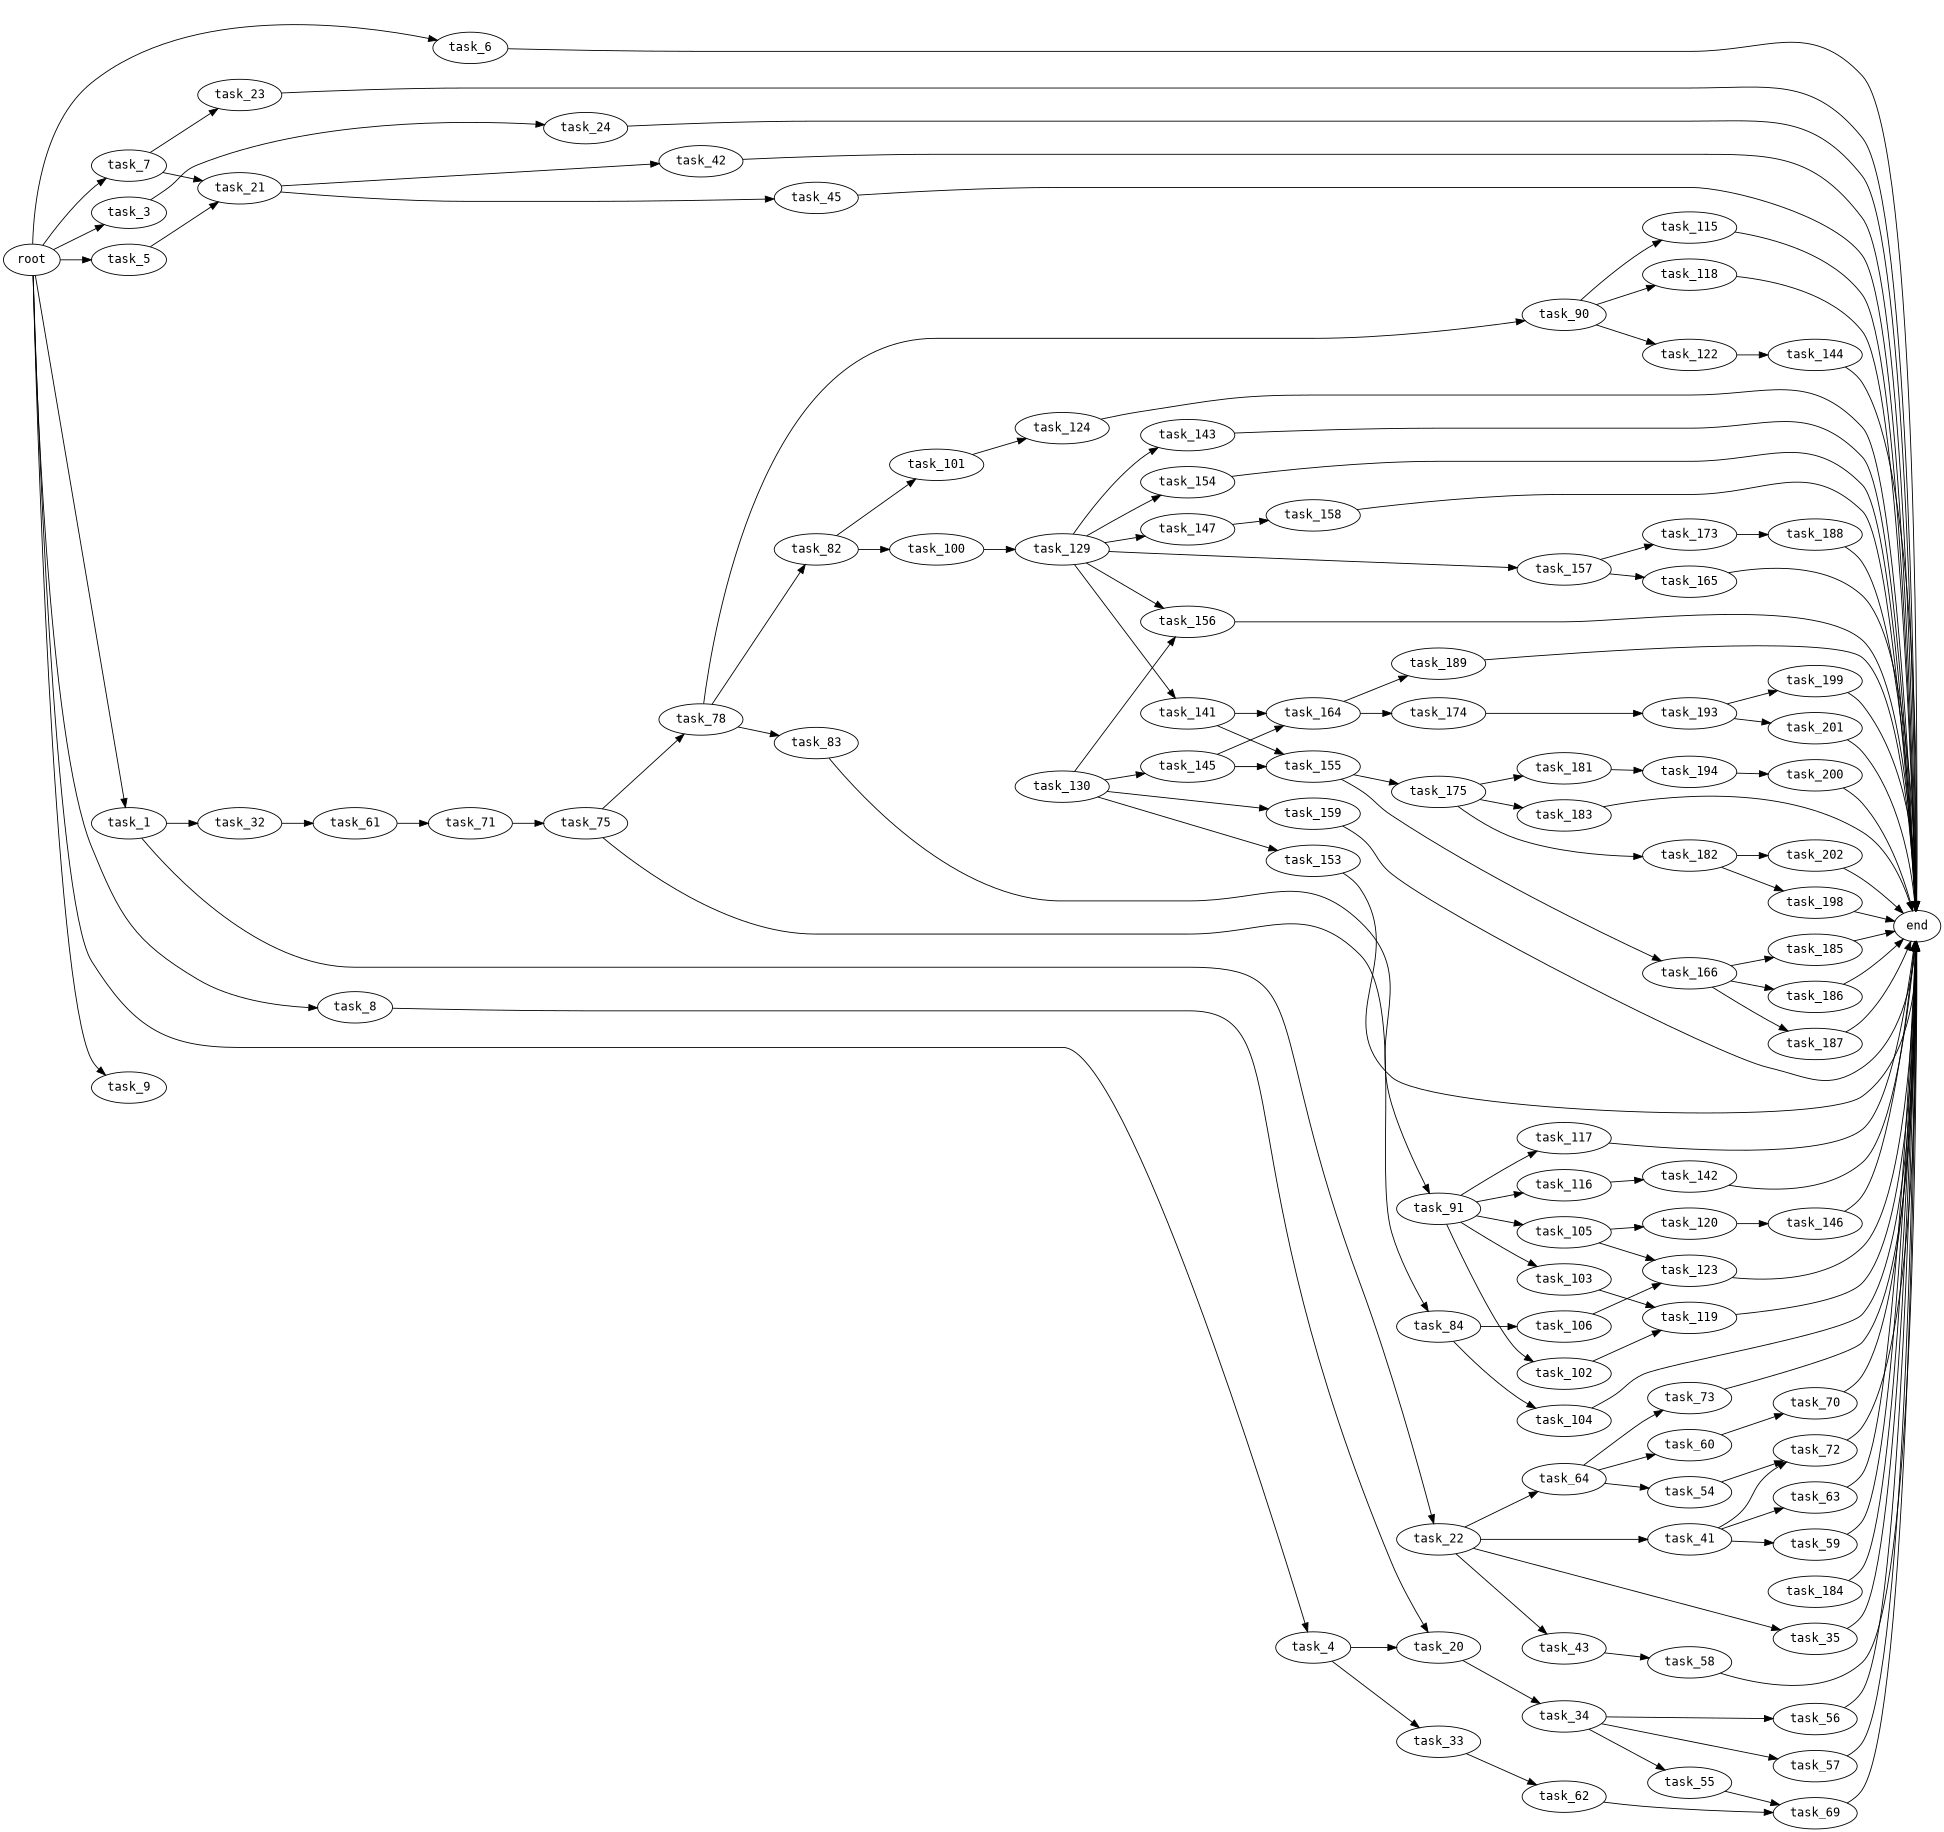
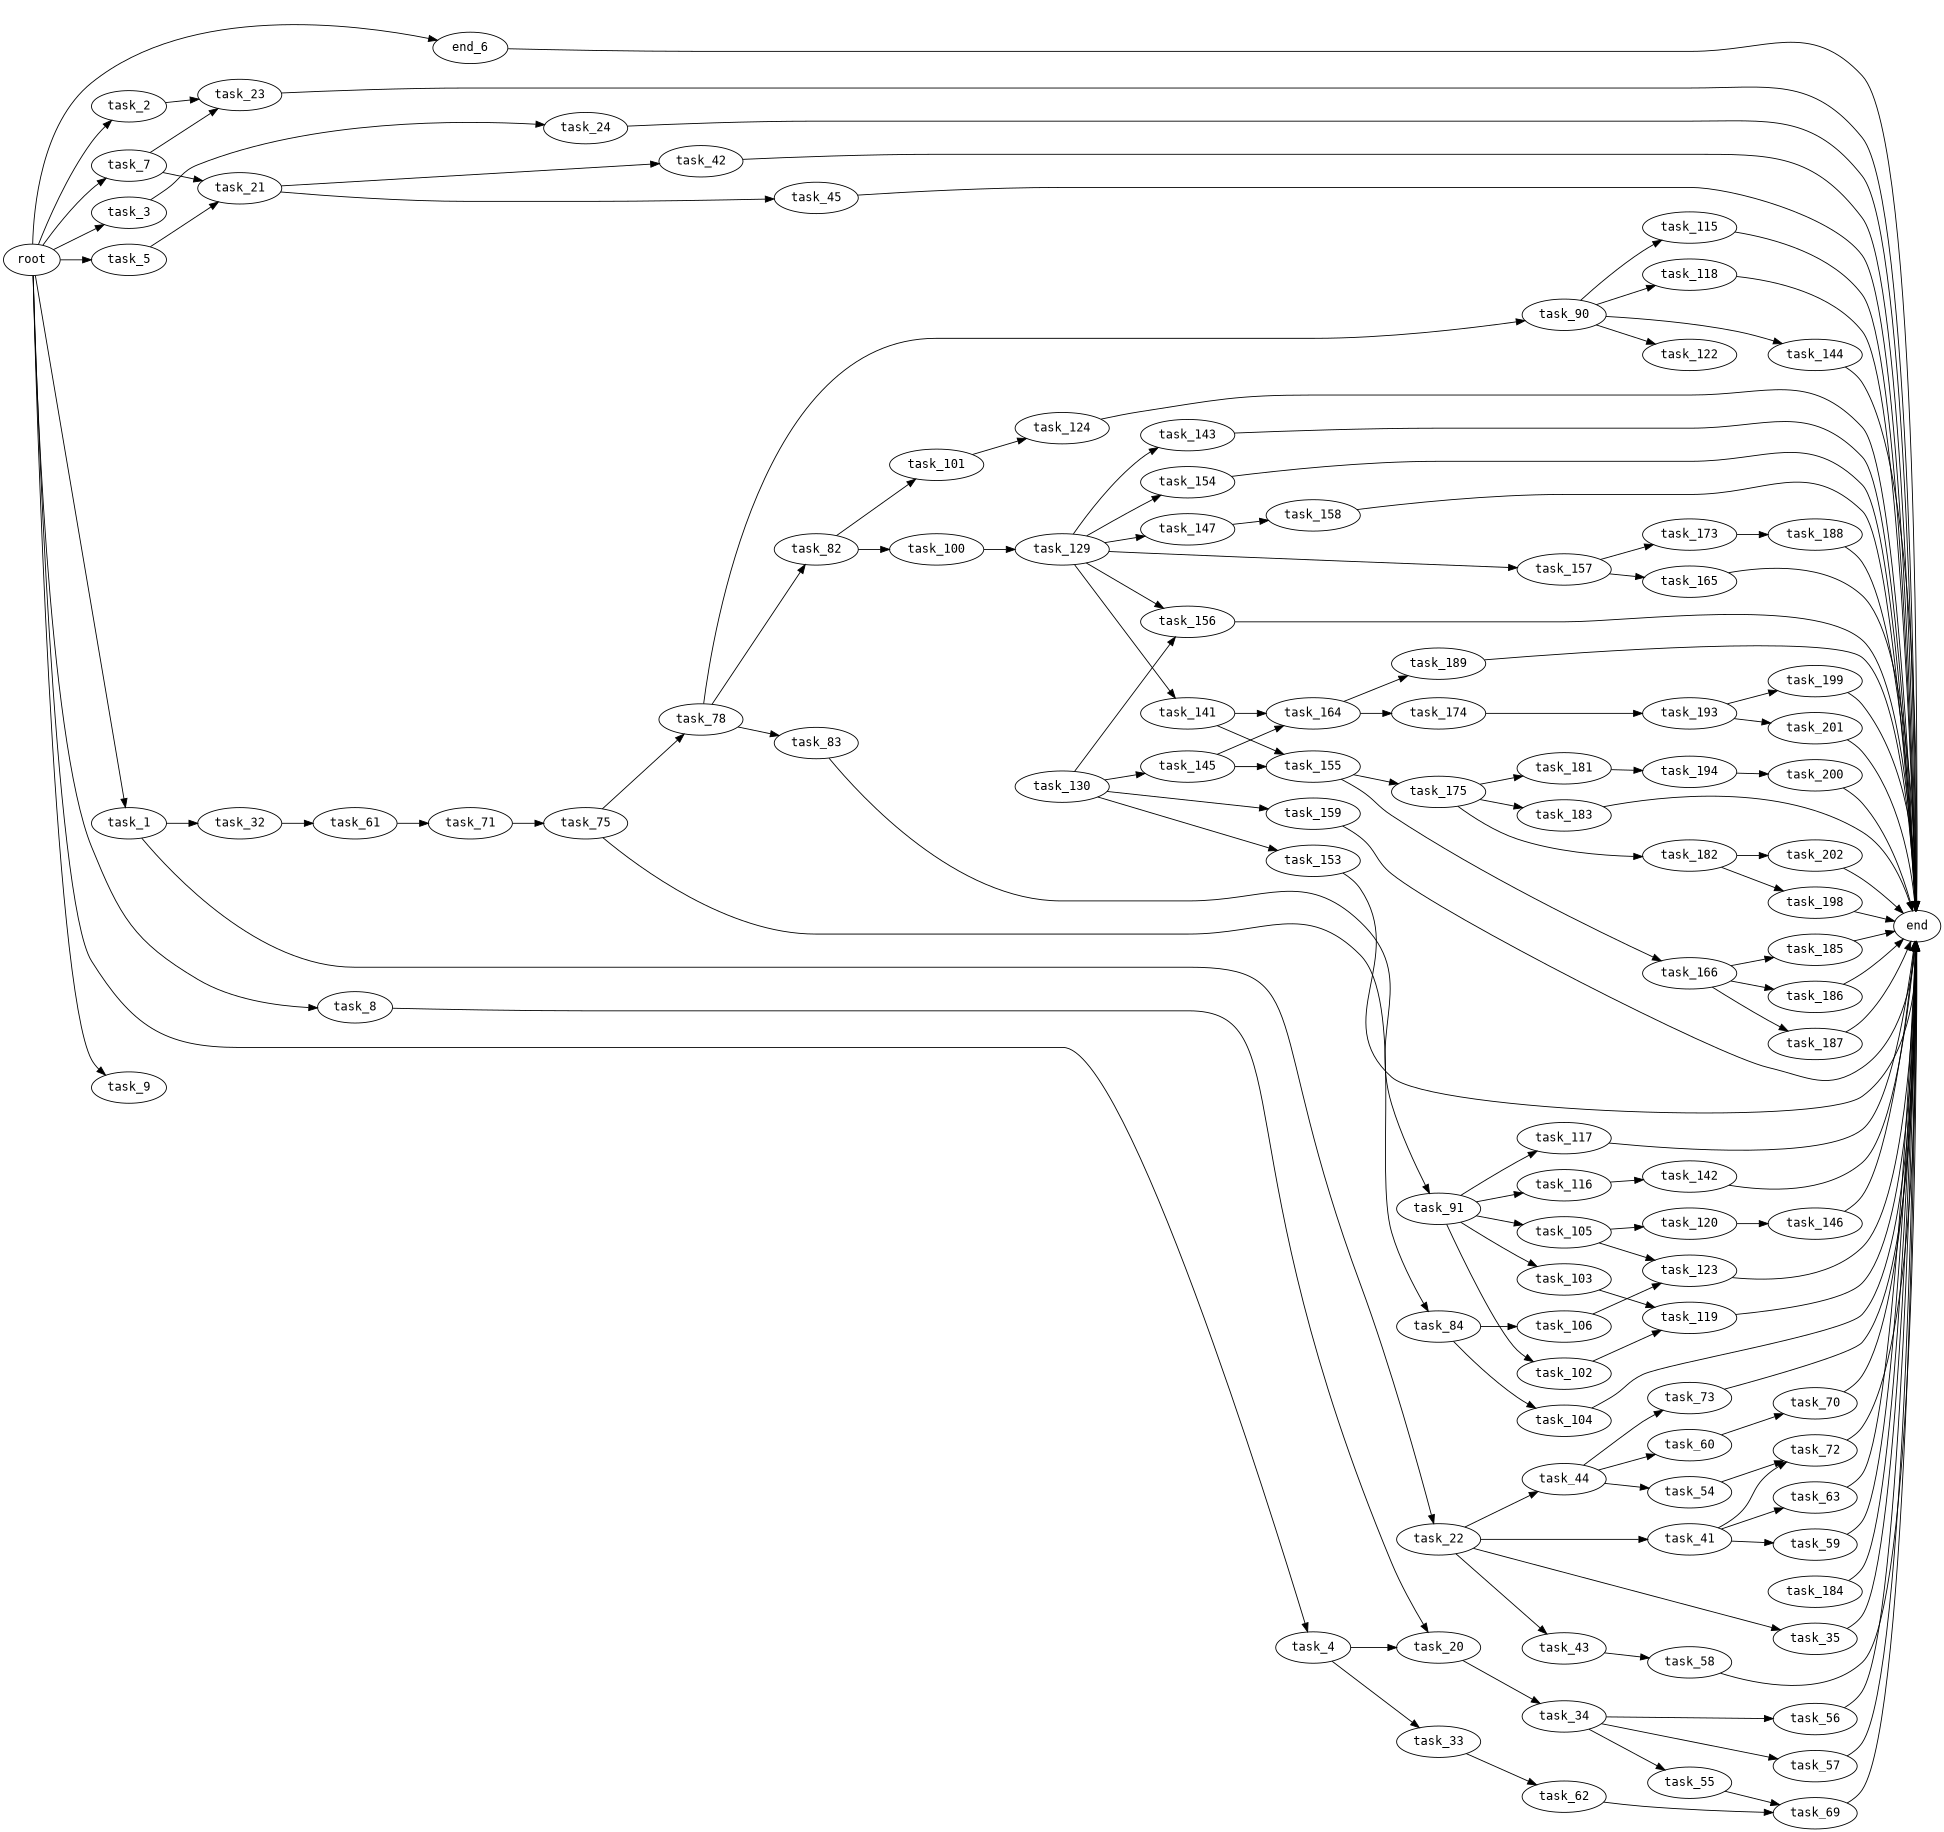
node "task_6": label "task_6" -> "end_6"
node "task_2": added
edge "task_122" -> "task_144": now "task_90" -> "task_144"
node "task_64": label "task_64" -> "task_44"
